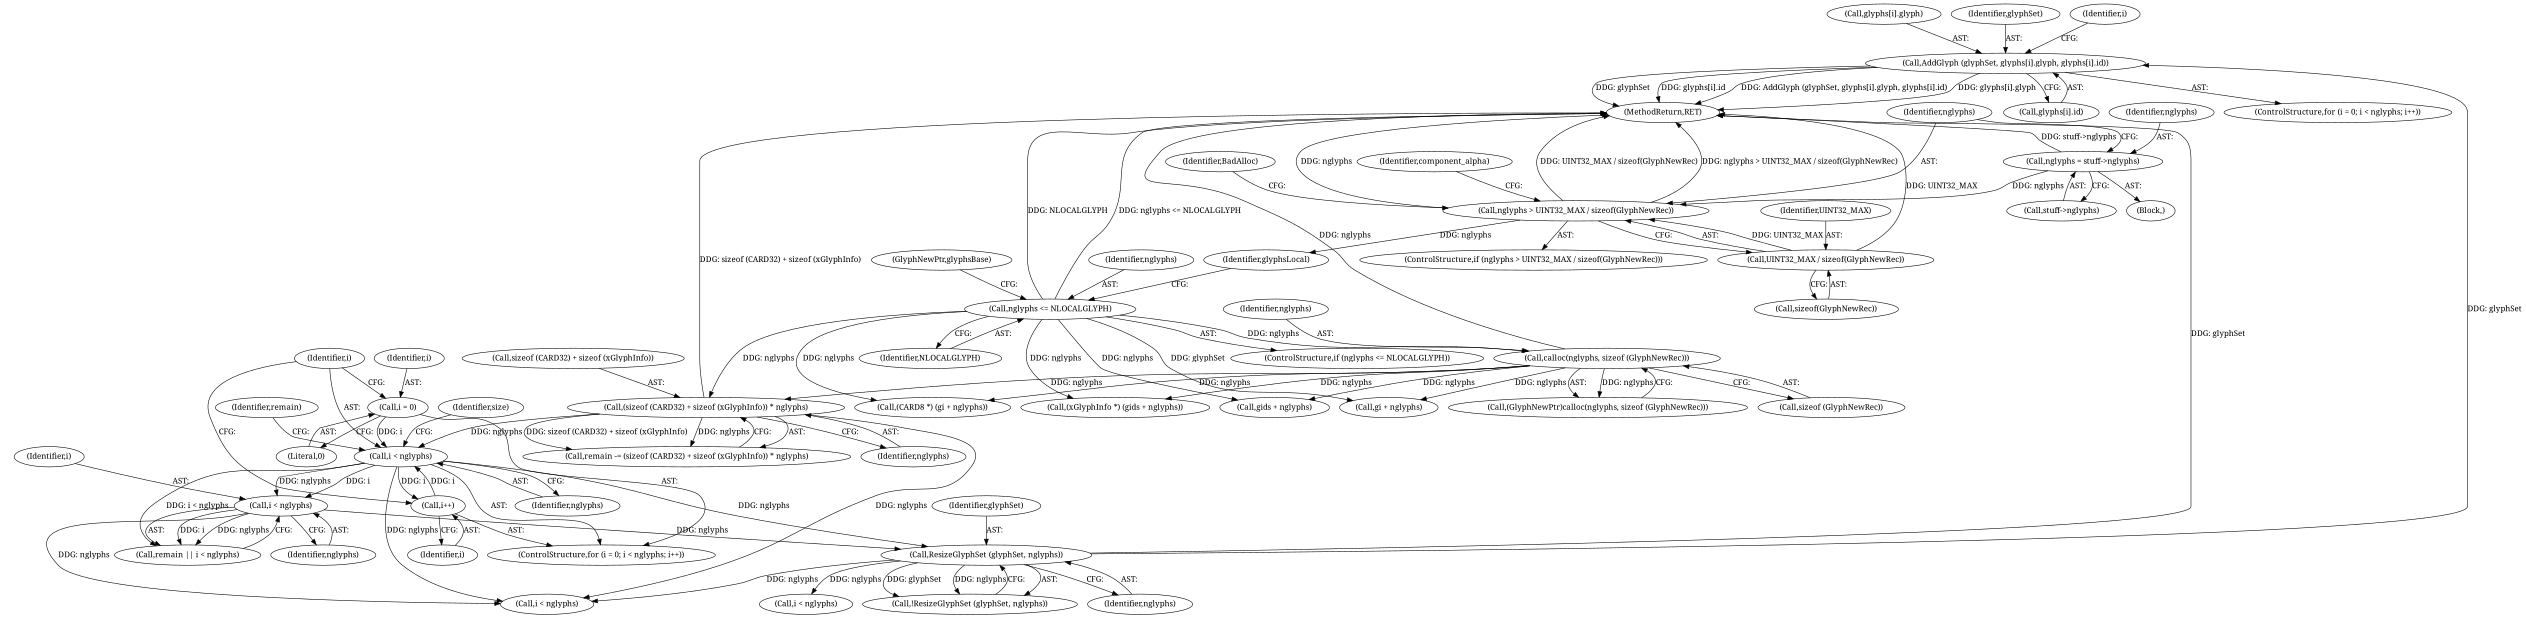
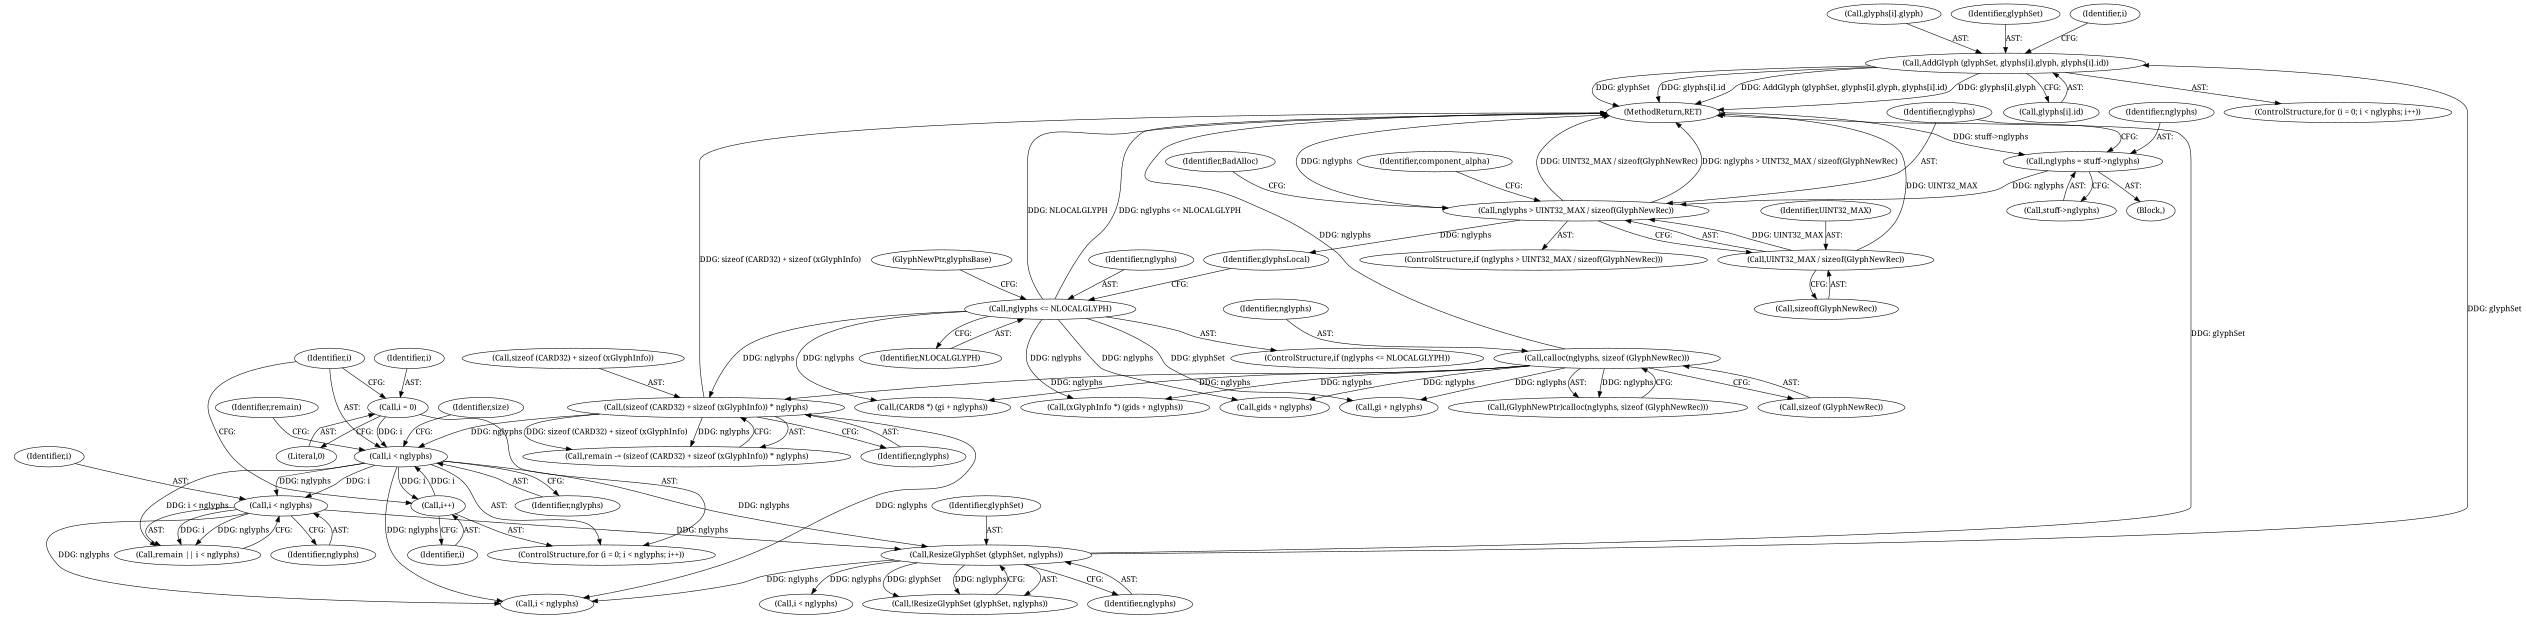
edge "(Call,nglyphs = stuff->nglyphs)" -> "(MethodReturn,RET)": reversed
edge "(Call,nglyphs <= NLOCALGLYPH)" -> "(Call,calloc(nglyphs, sizeof (GlyphNewRec)))": removed, label "DDG: nglyphs"
